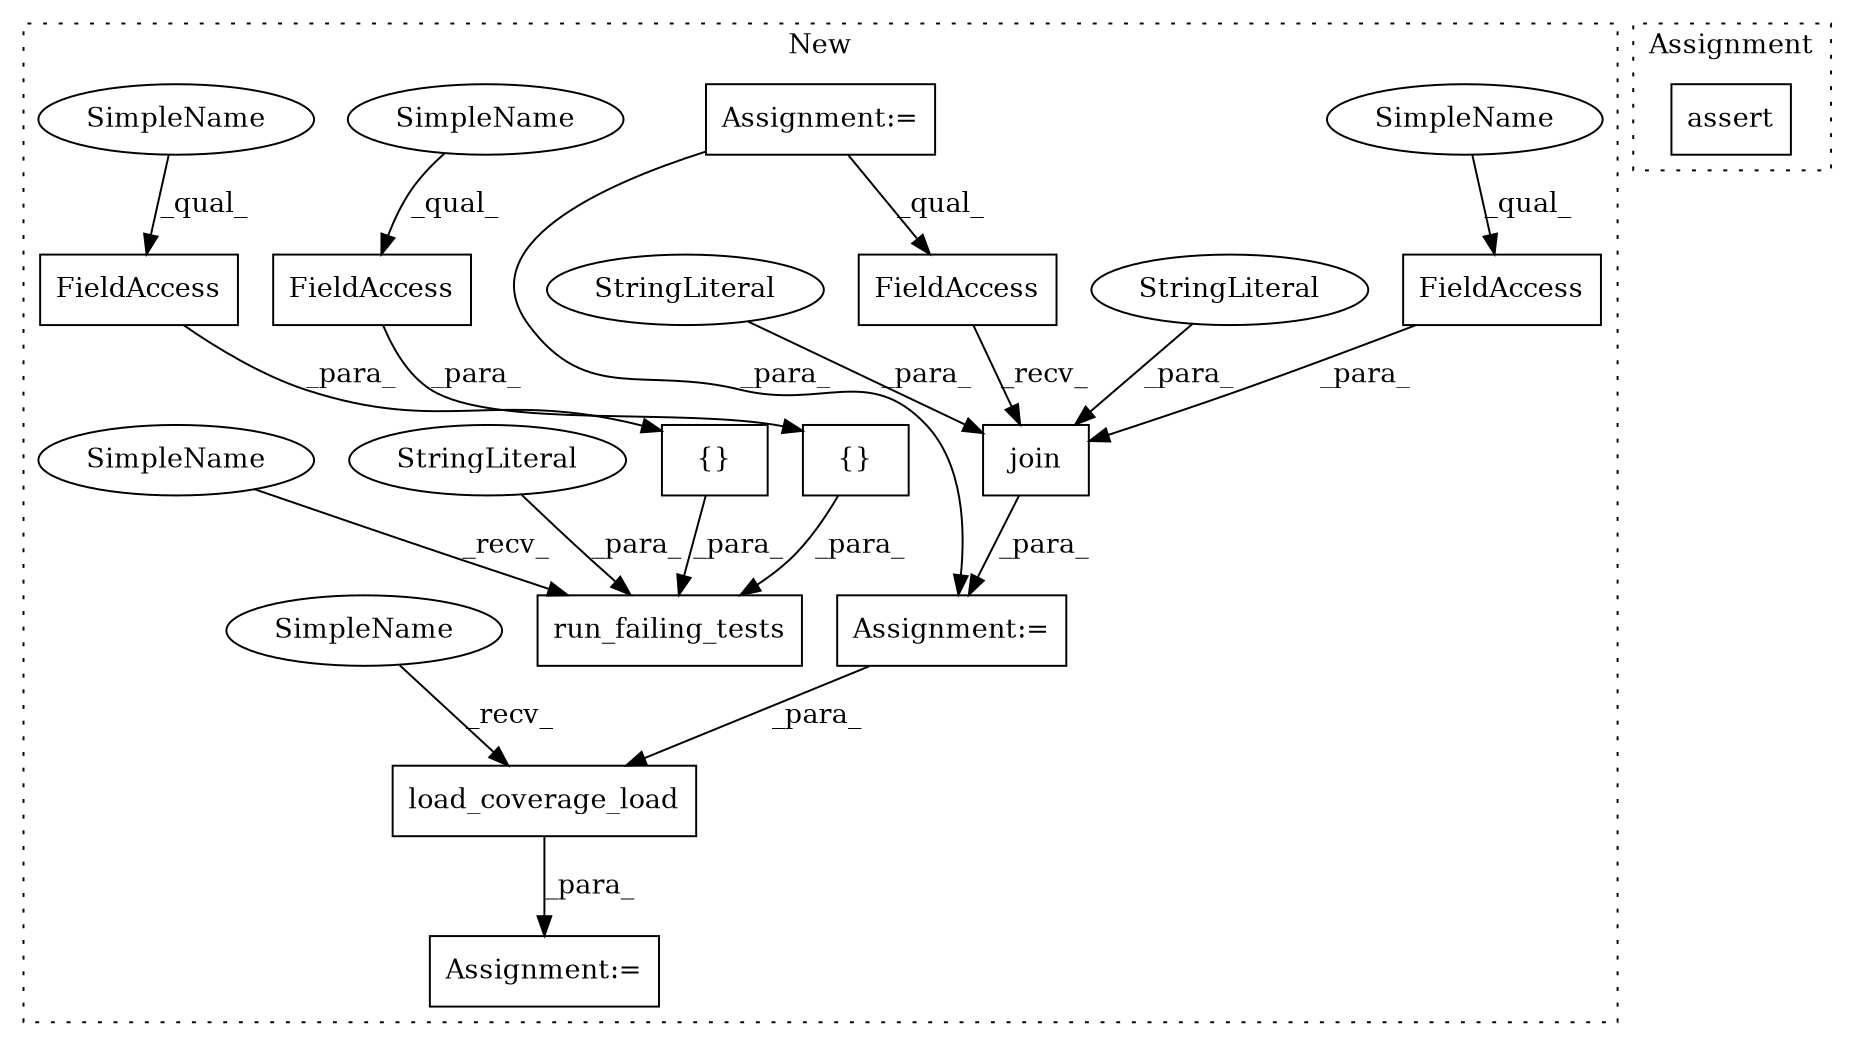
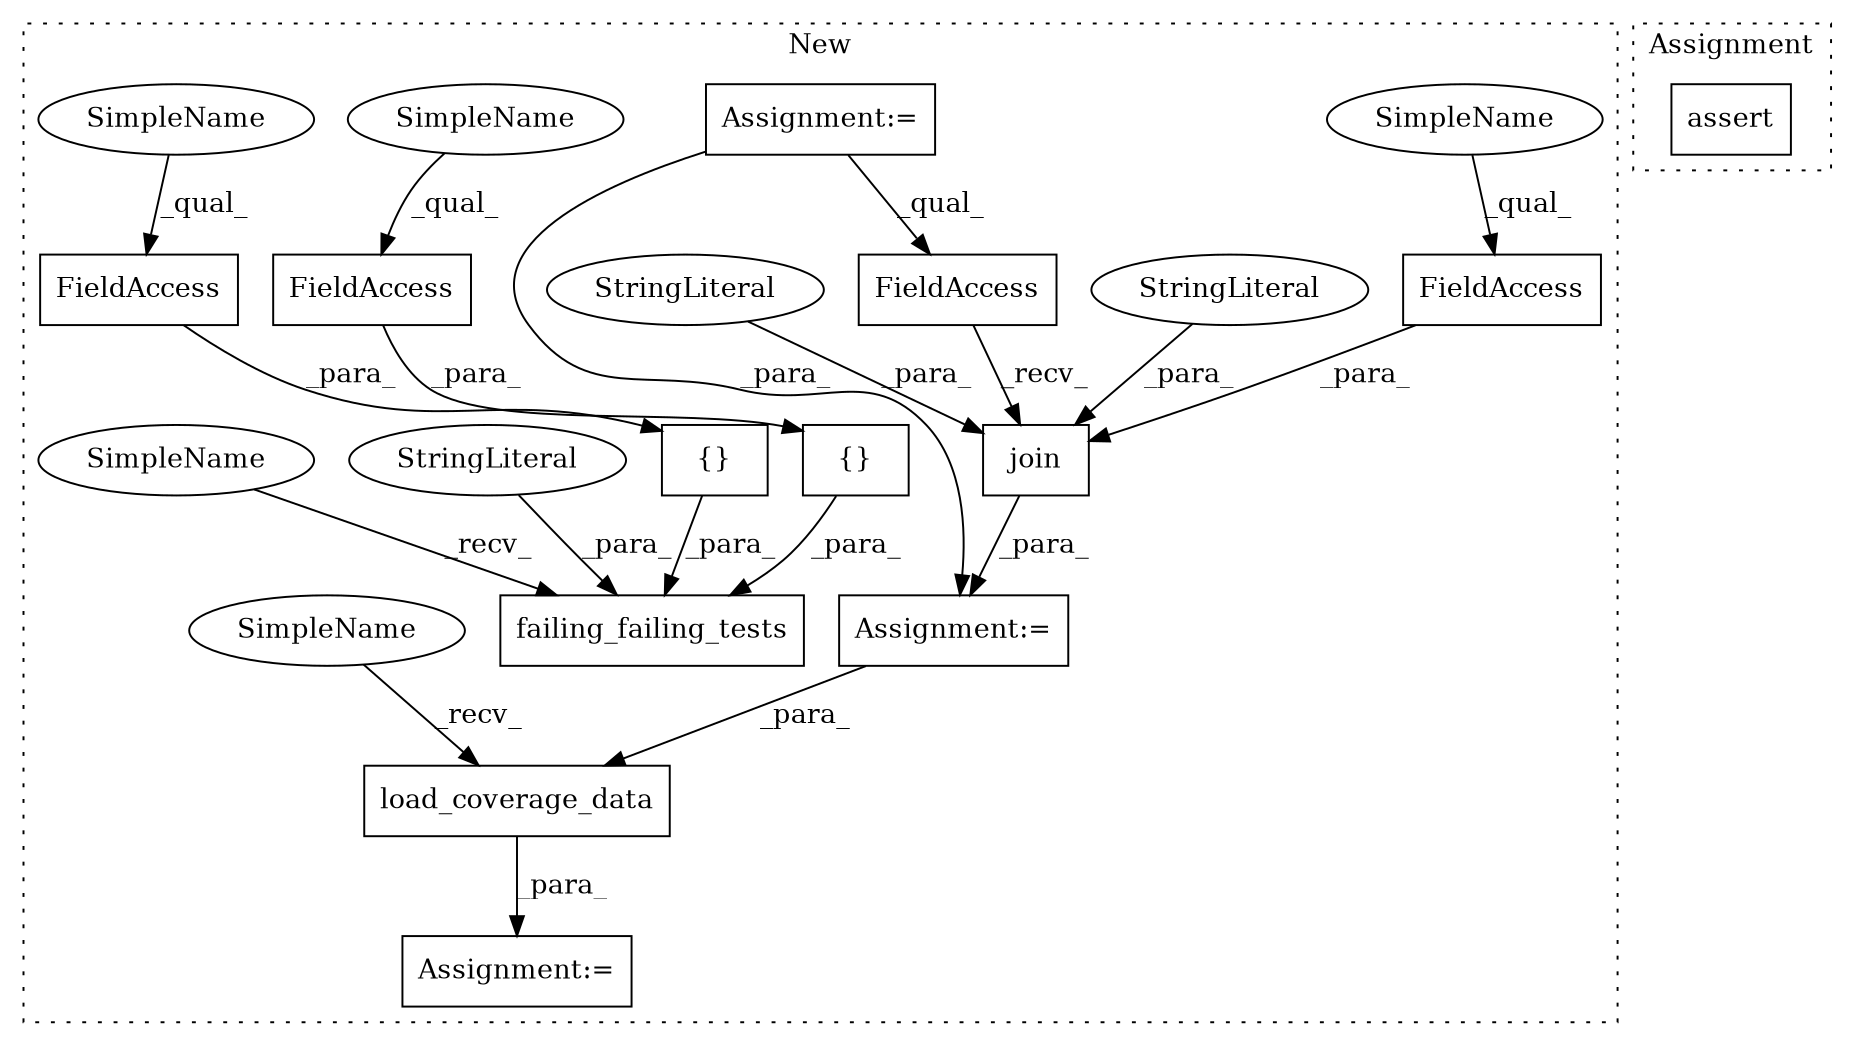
node "run_failing_tests": label "run_failing_tests" -> "failing_failing_tests"
node "load_coverage_load": label "load_coverage_load" -> "load_coverage_data"
